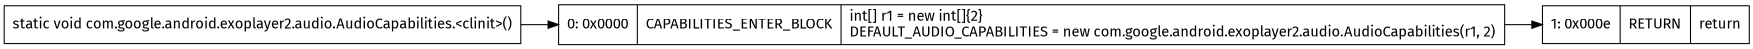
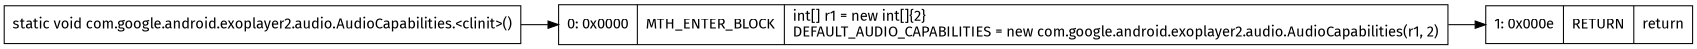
node "0: 0x0000": text "CAPABILITIES_ENTER_BLOCK" -> "MTH_ENTER_BLOCK"
